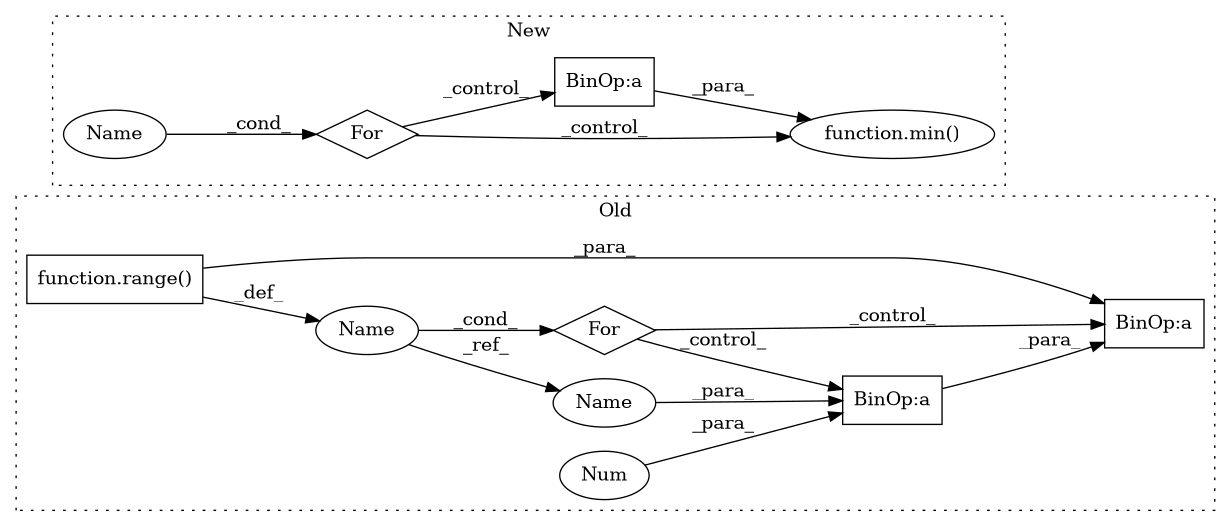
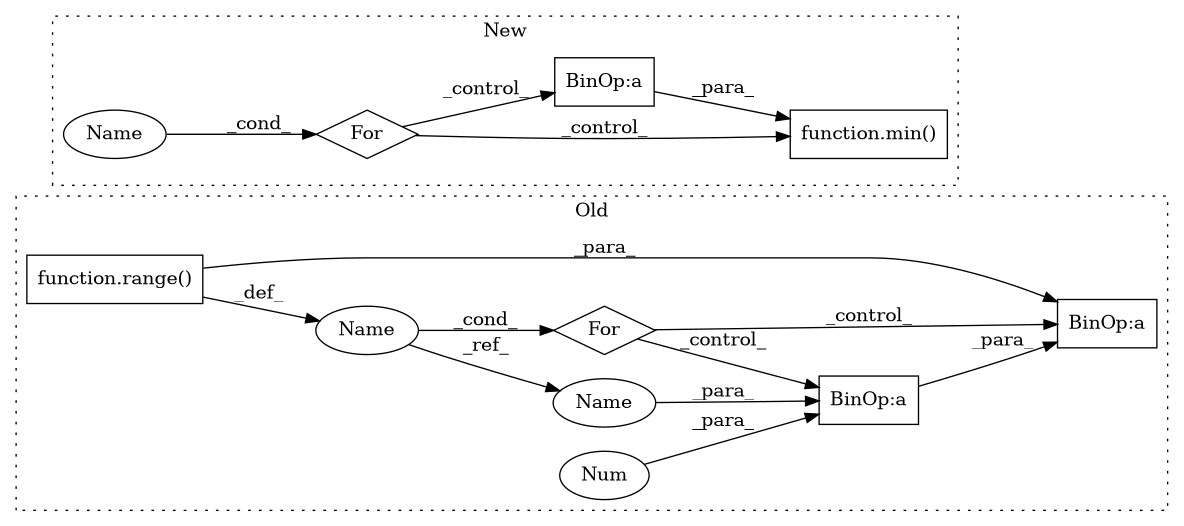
node "function.min()": shape ellipse -> box
